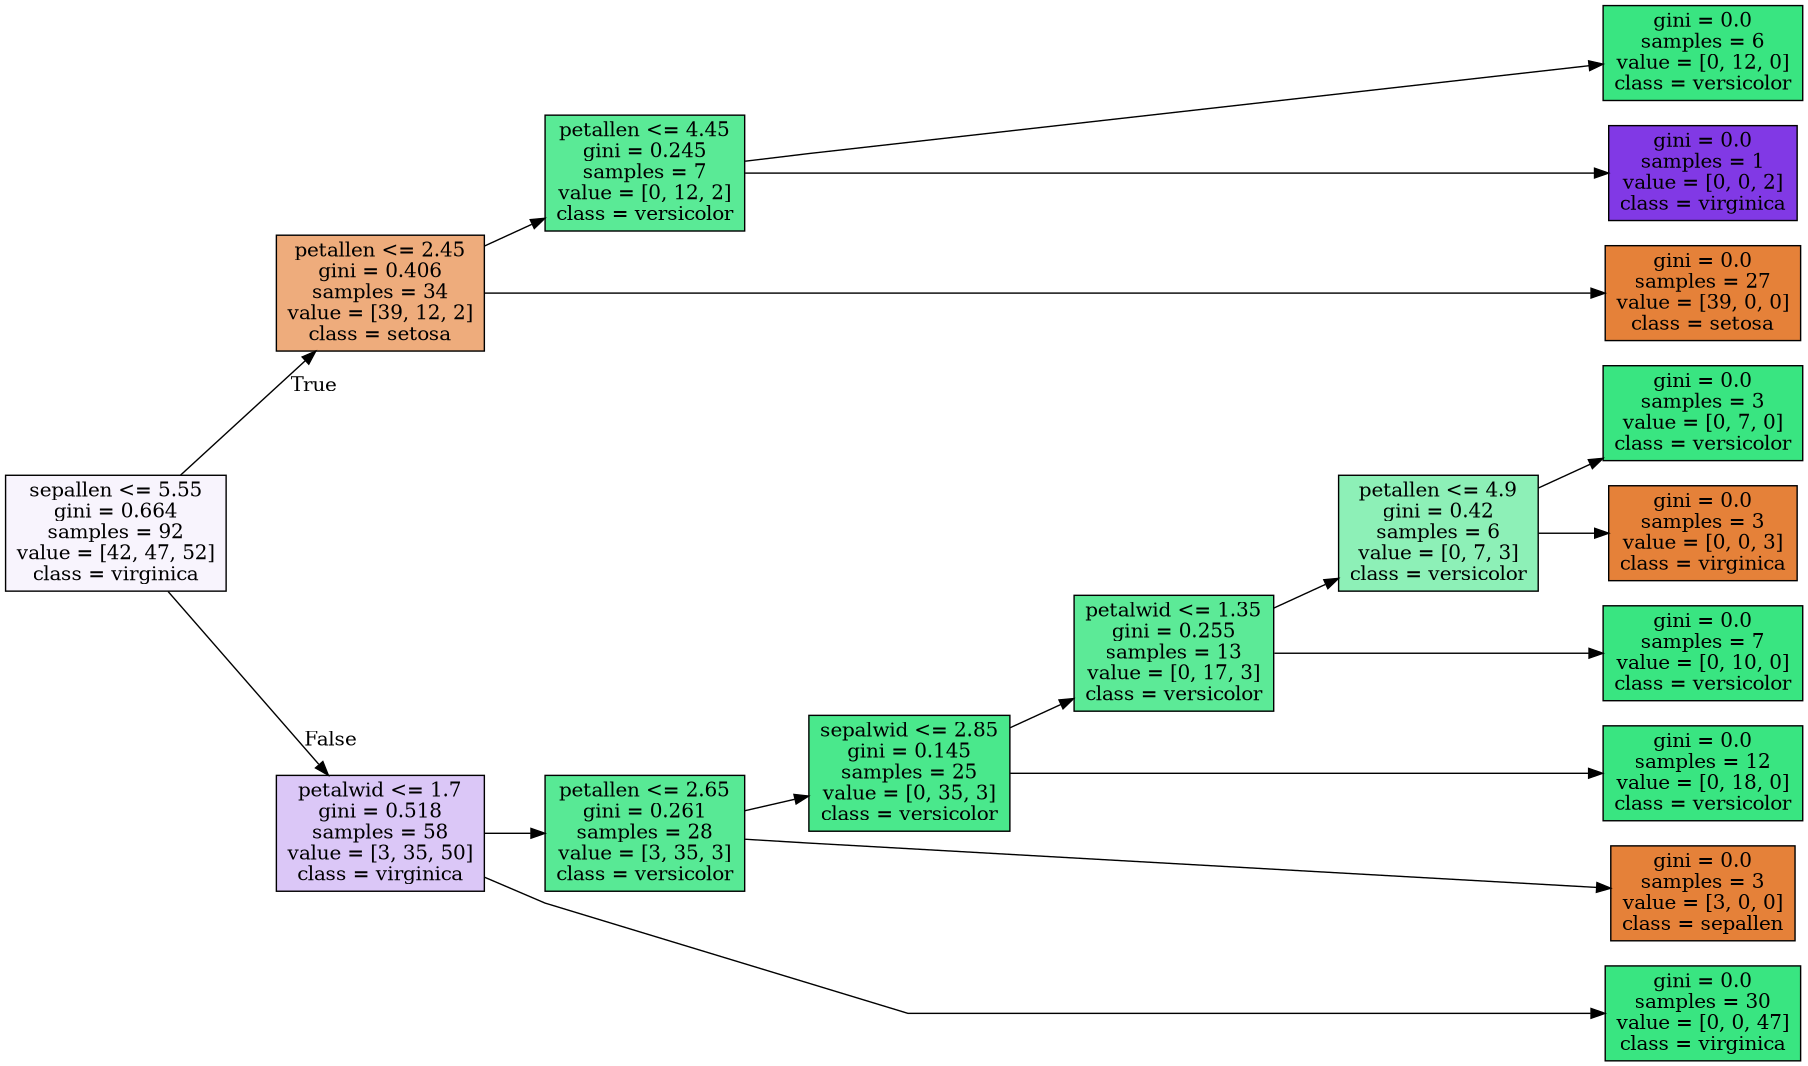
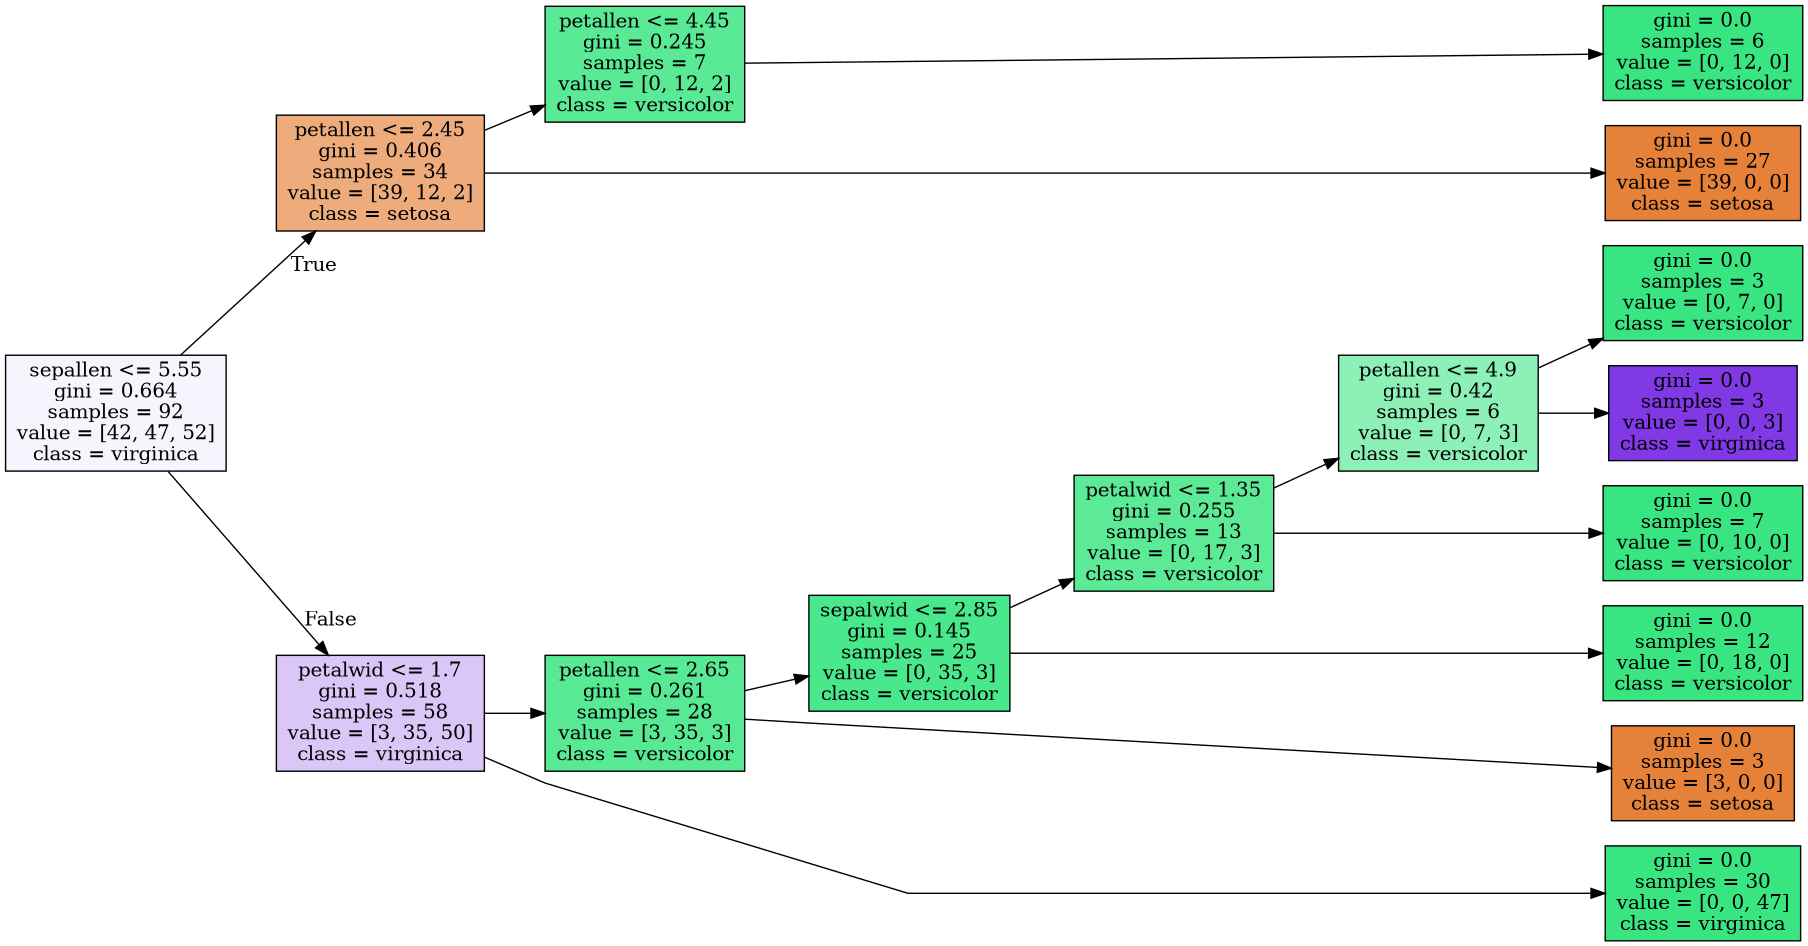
node "gini = 0.0 samples = 1 value = [0, 0, 2] class = virginica": removed
node "gini = 0.0 samples = 3 value = [0, 0, 3] class = virginica": fillcolor #e58139ff -> #8139e5ff
node "gini = 0.0 samples = 3 value = [3, 0, 0] class = sepallen": label "gini = 0.0 samples = 3 value = [3, 0, 0] class = sepallen" -> "gini = 0.0 samples = 3 value = [3, 0, 0] class = setosa"
